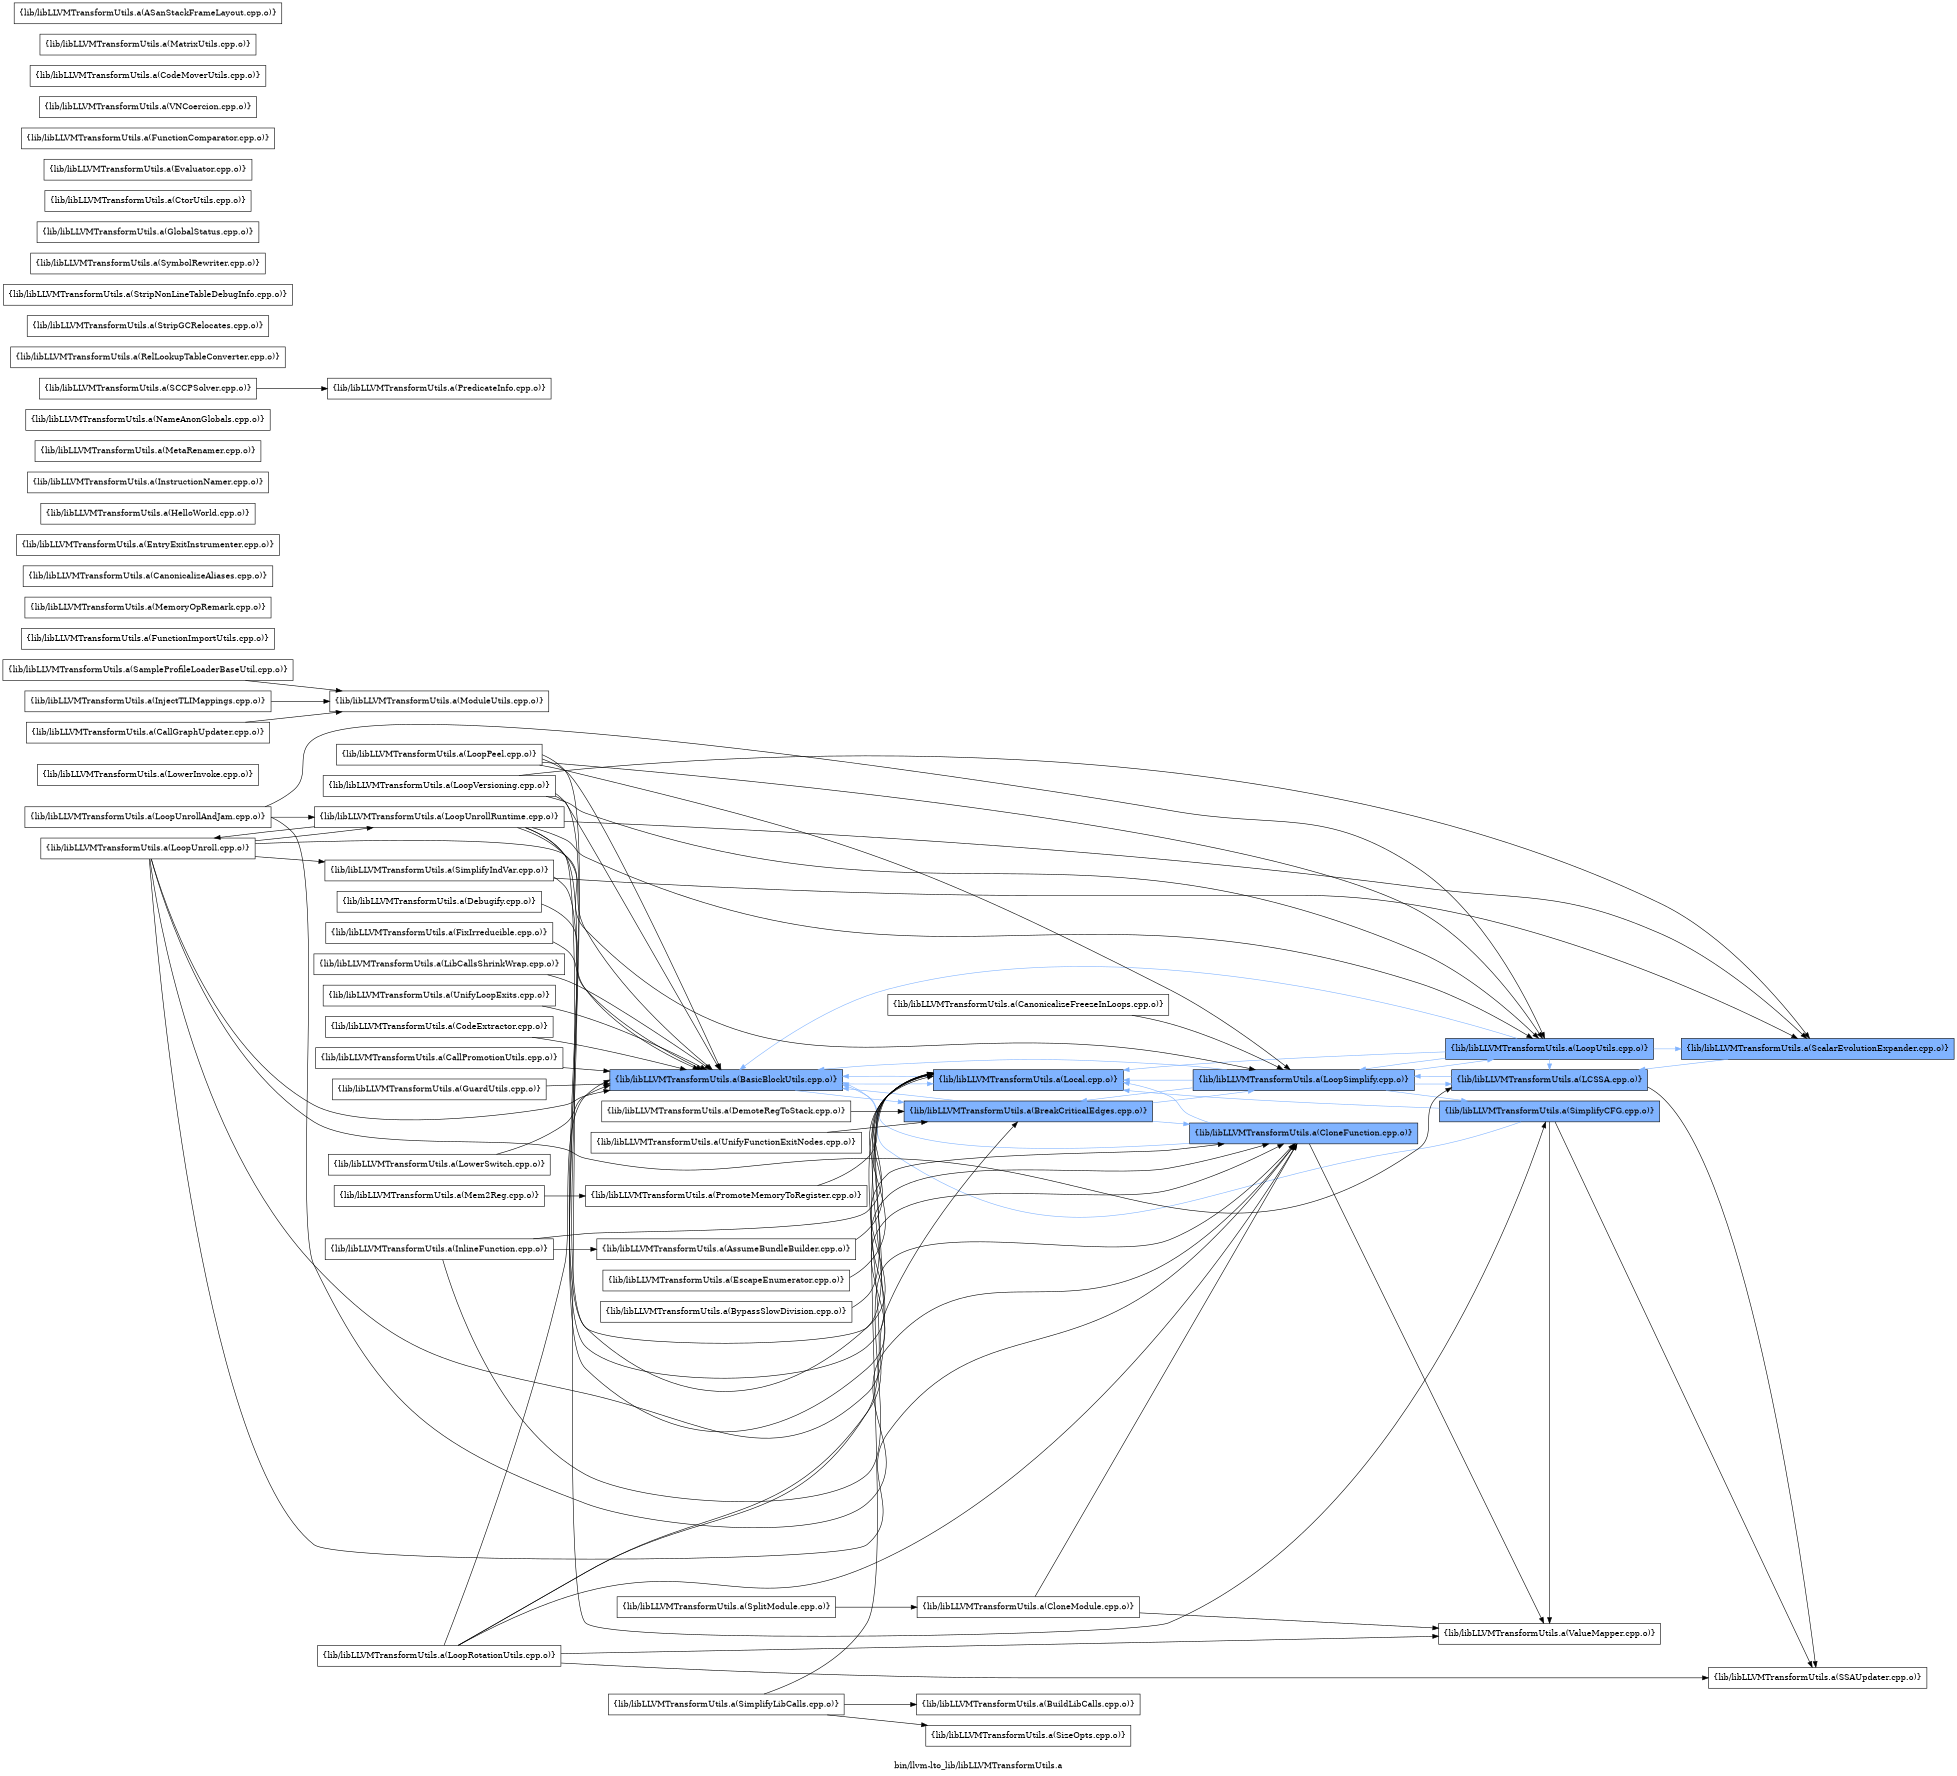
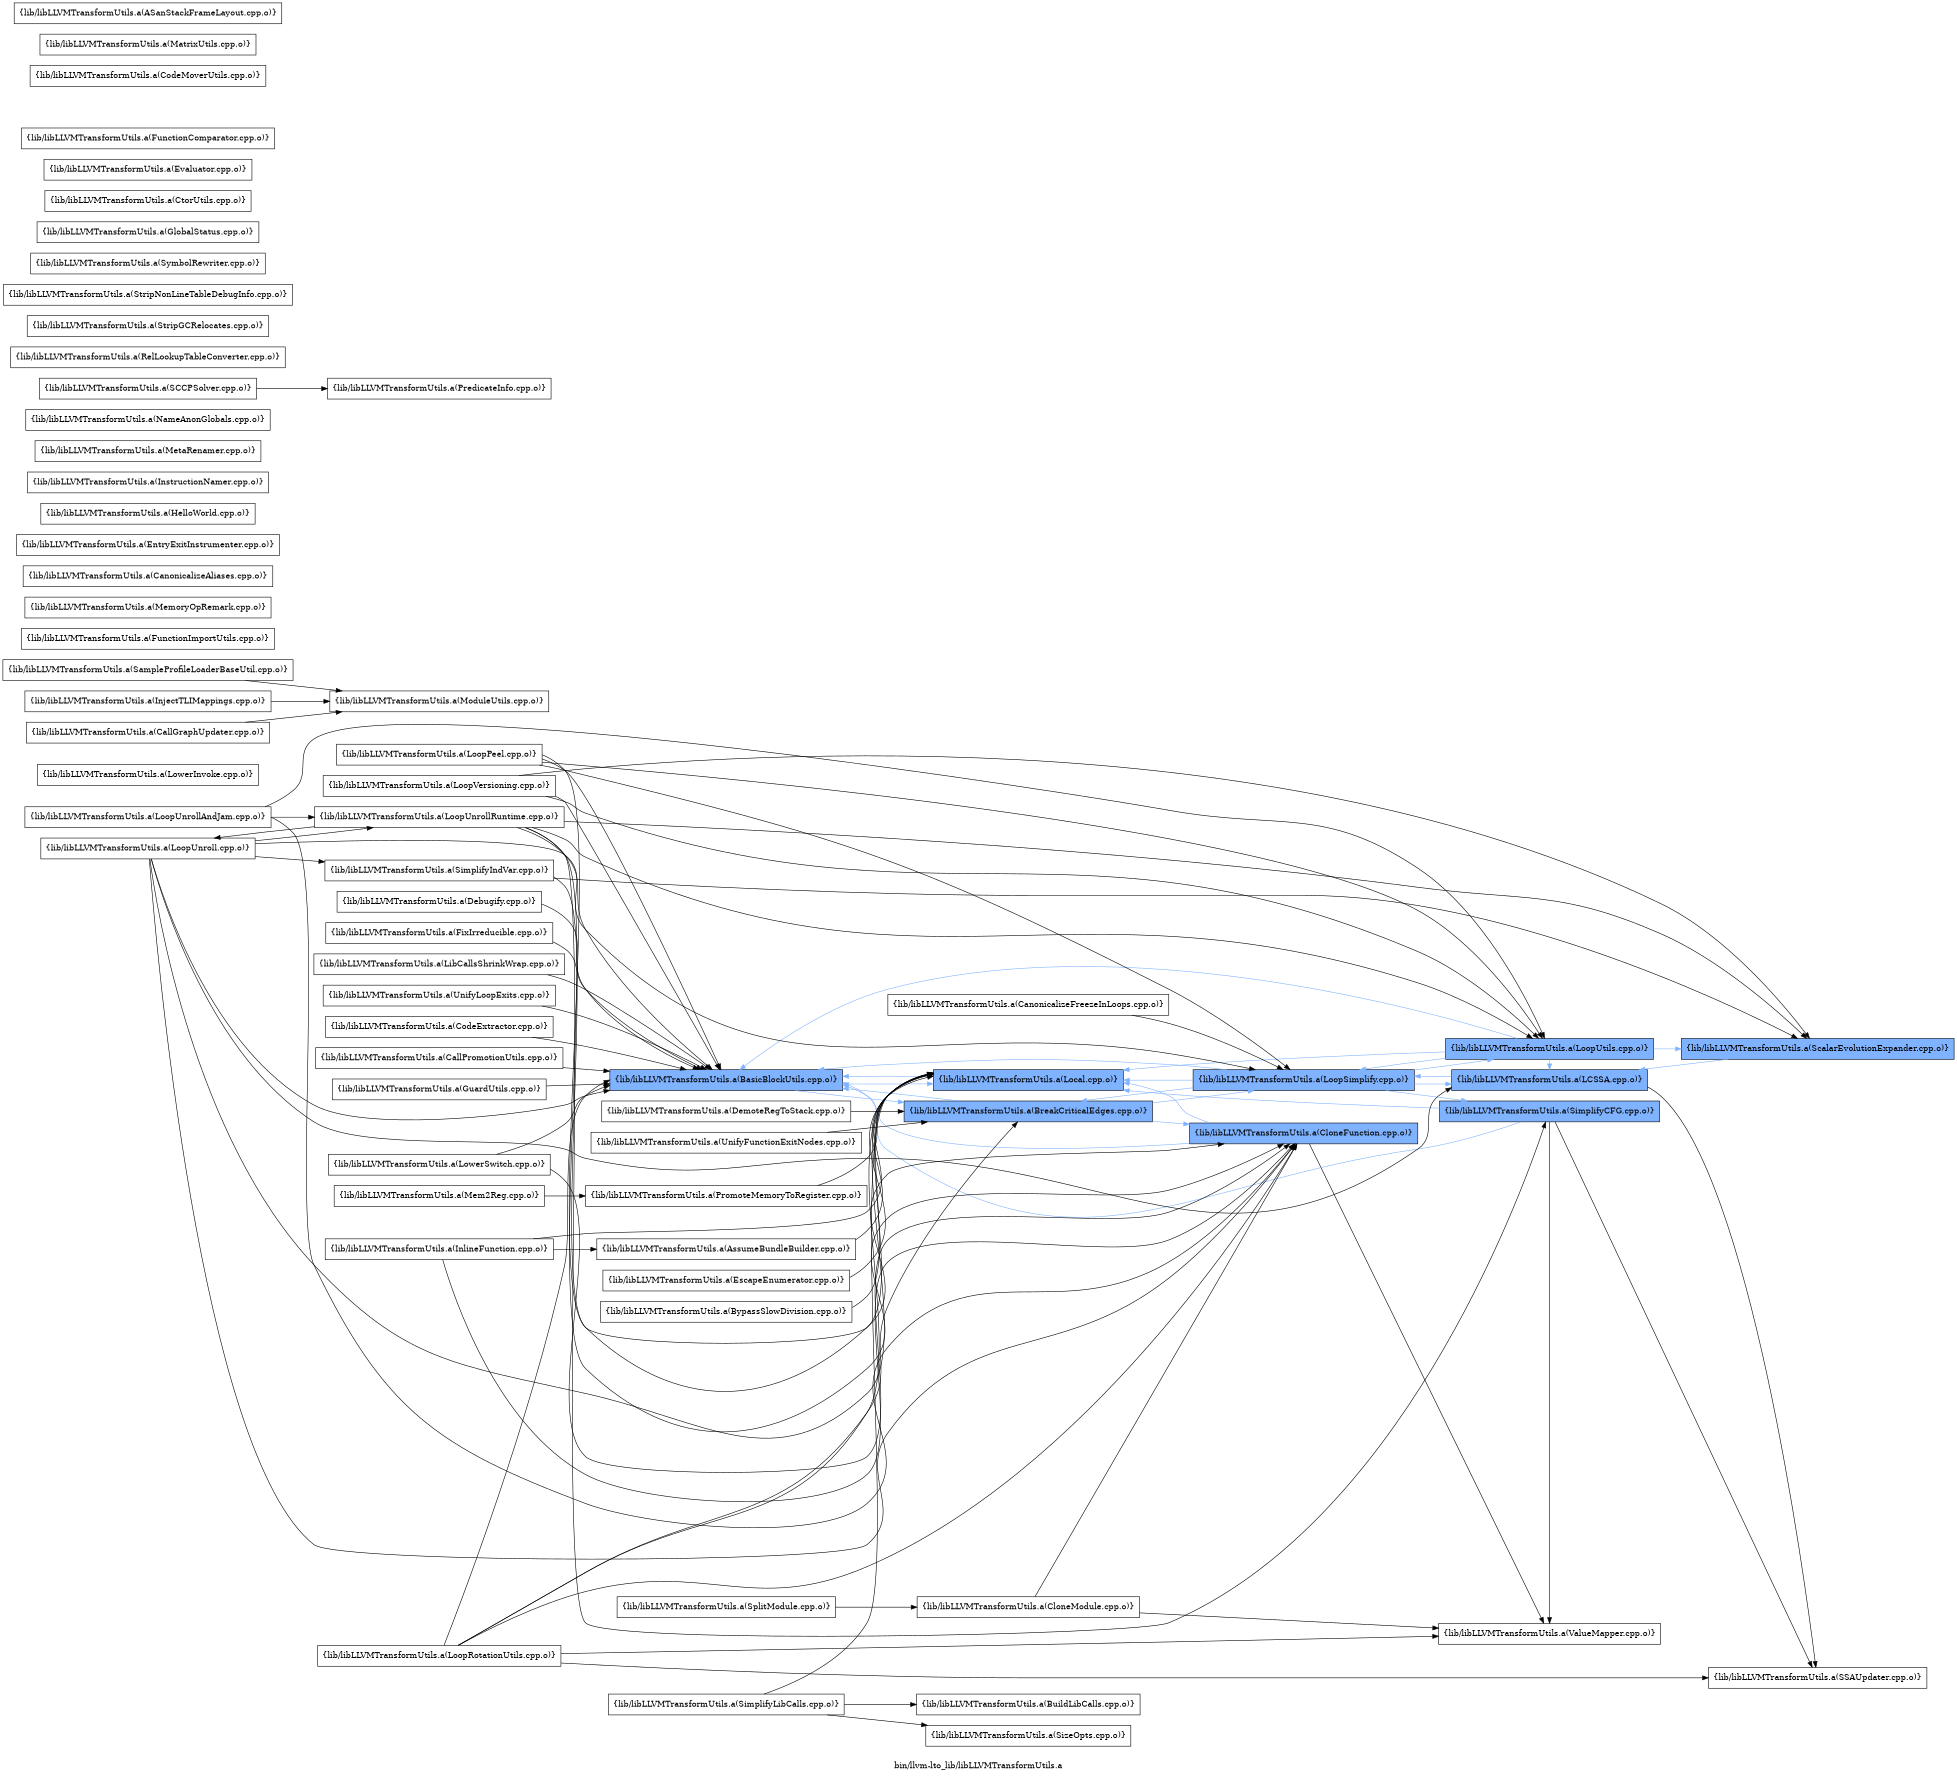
node "{lib/libLLVMTransformUtils.a(VNCoercion.cpp.o)}": removed
edge "{lib/libLLVMTransformUtils.a(LoopVersioning.cpp.o)}" -> "{lib/libLLVMTransformUtils.a(CloneFunction.cpp.o)}": now "{lib/libLLVMTransformUtils.a(LowerSwitch.cpp.o)}" -> "{lib/libLLVMTransformUtils.a(CloneFunction.cpp.o)}"
